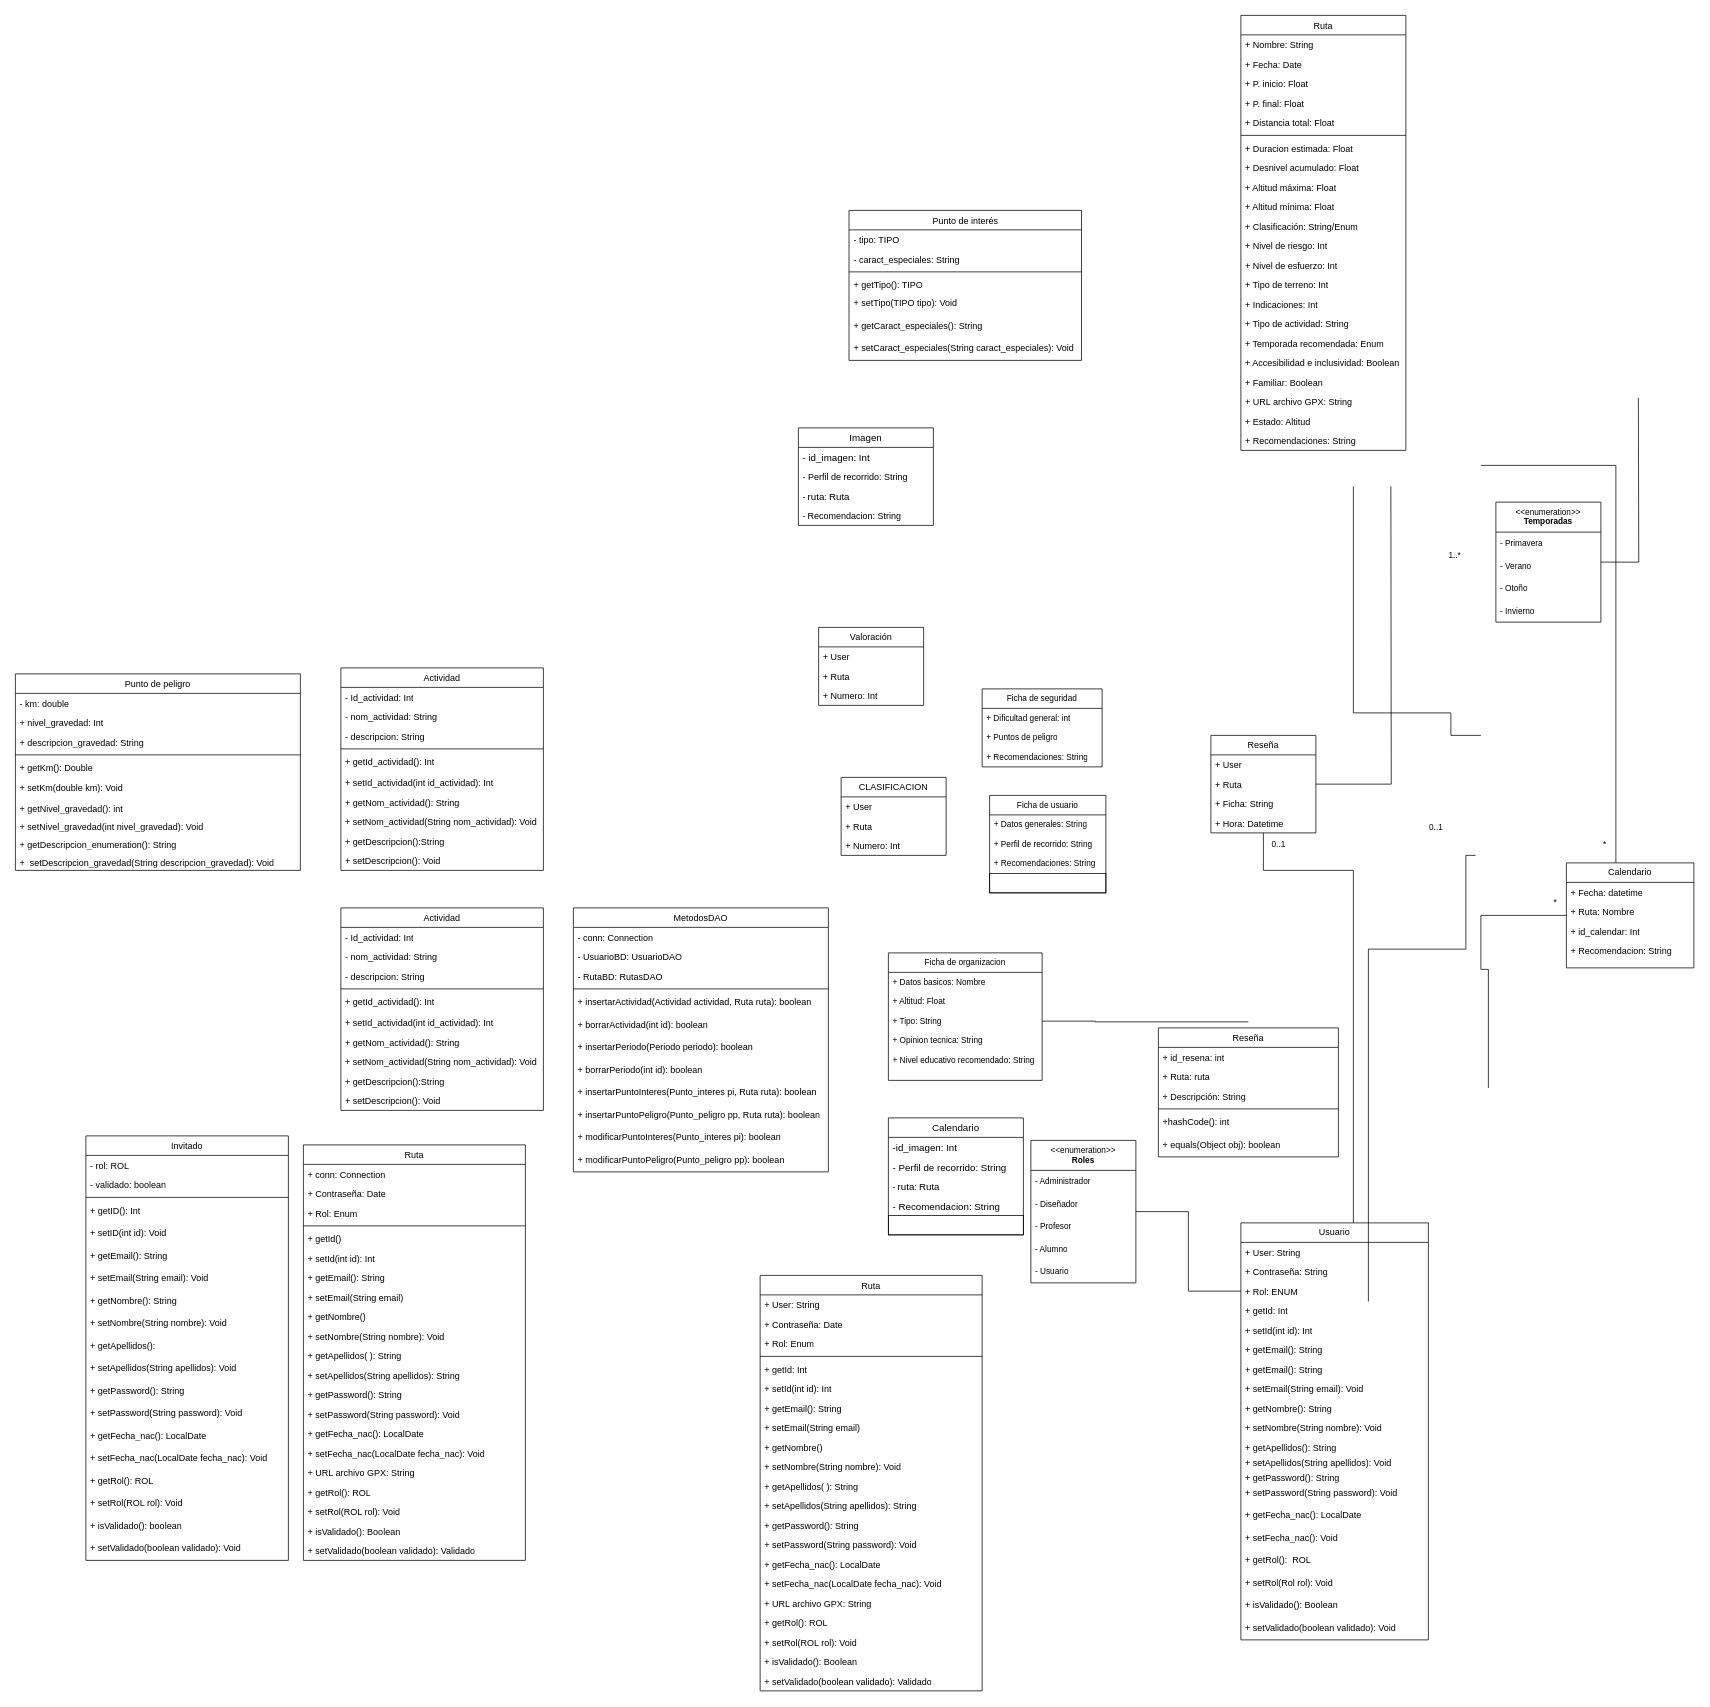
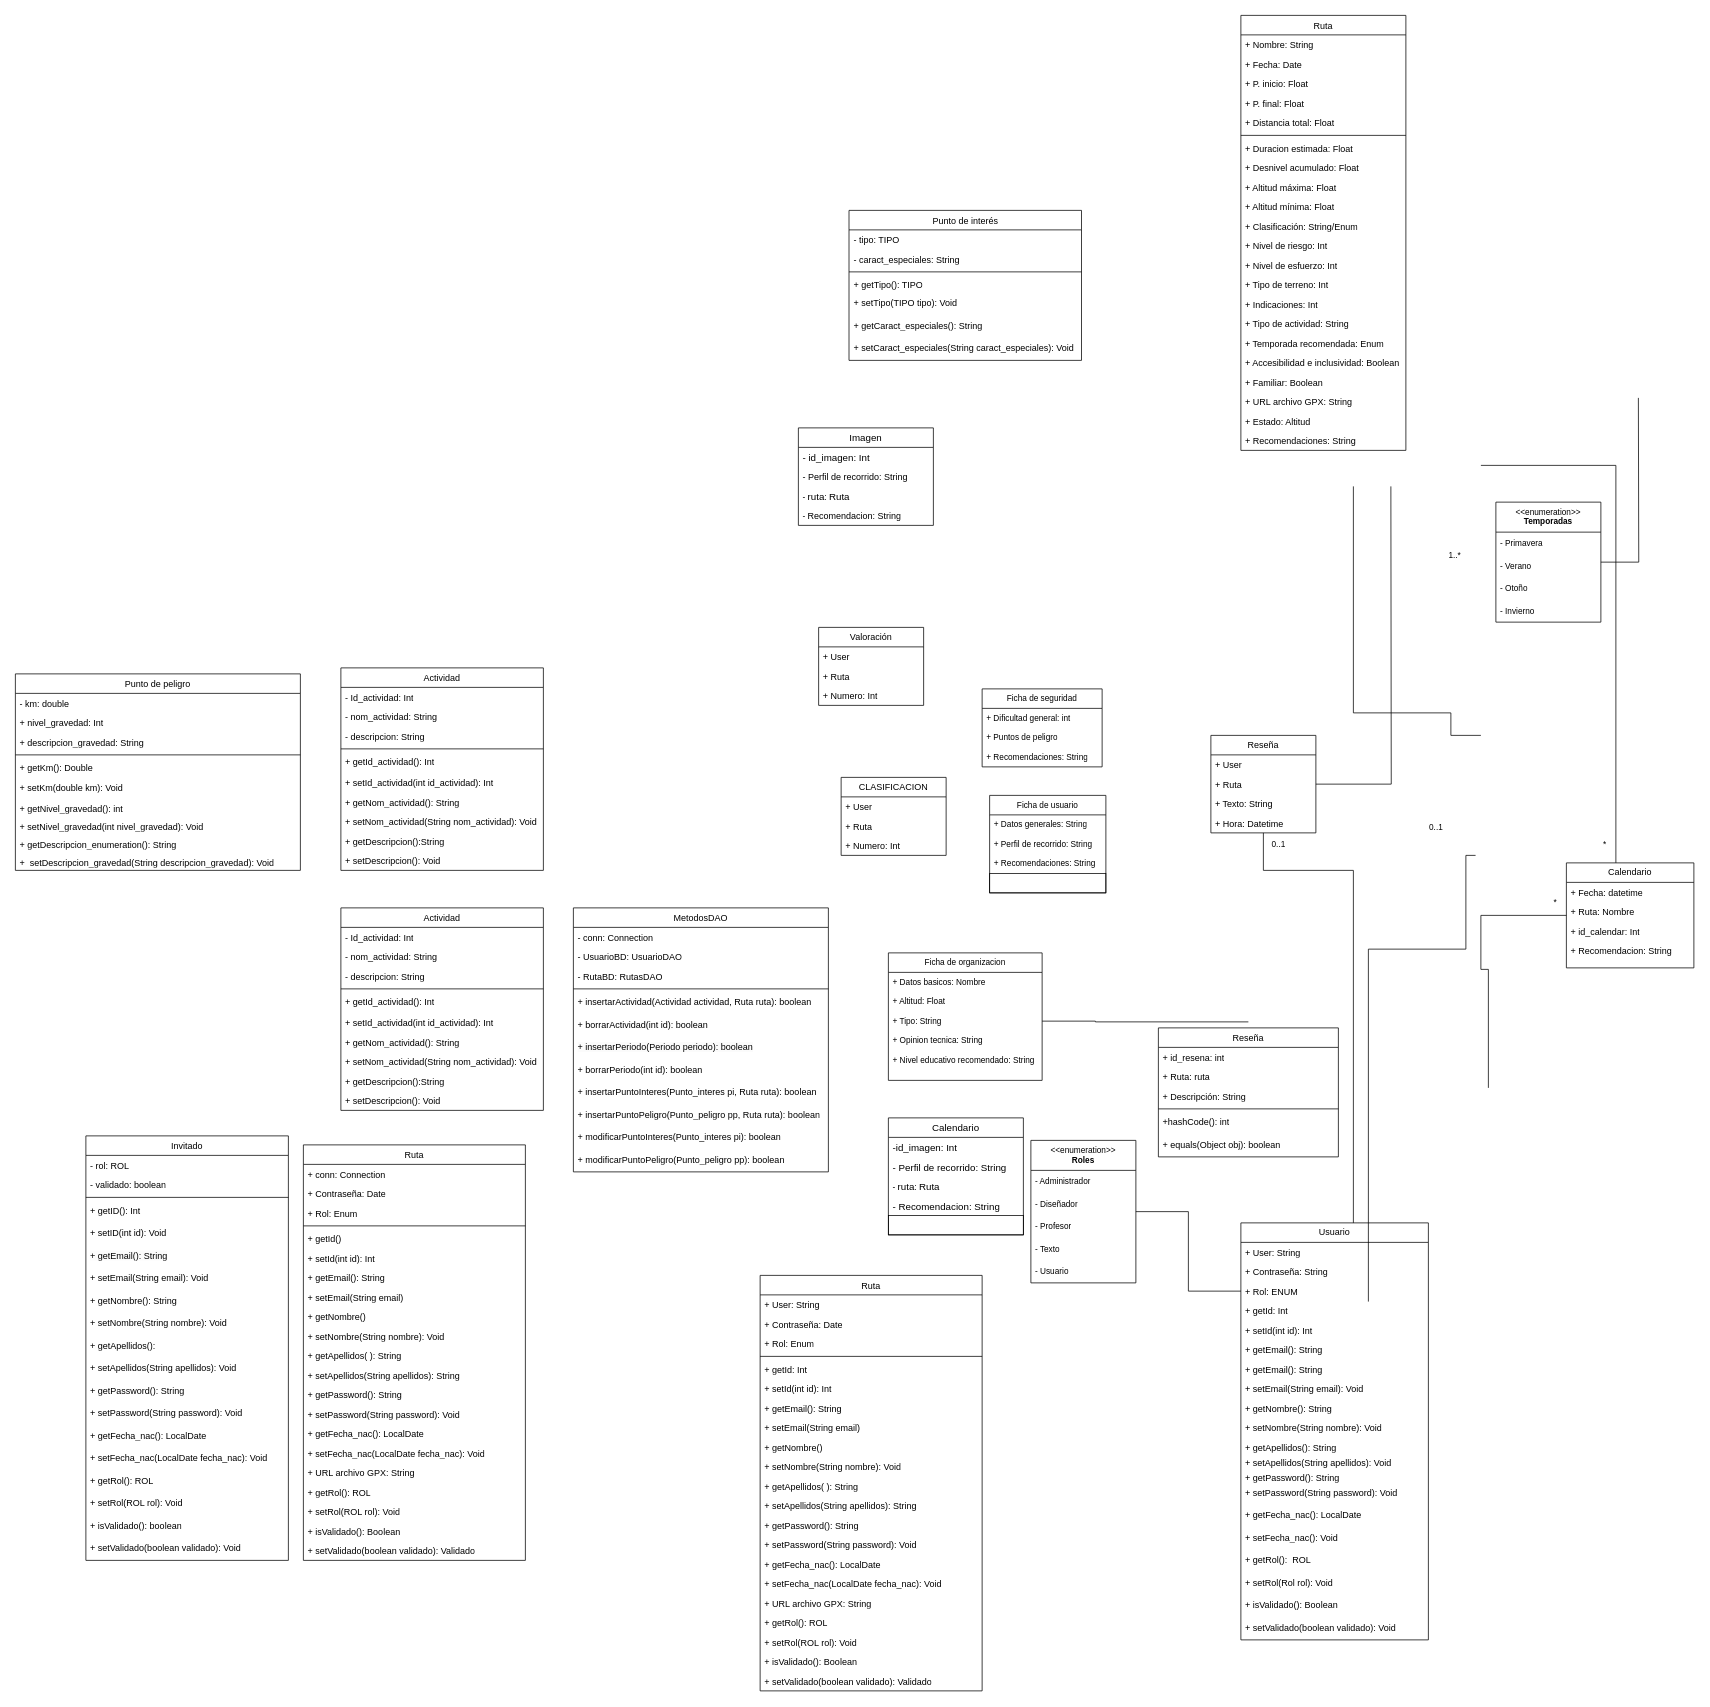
node "+ Ficha: String": label "+ Ficha: String" -> "+ Texto: String"
node "- Alumno": label "- Alumno" -> "- Texto"
